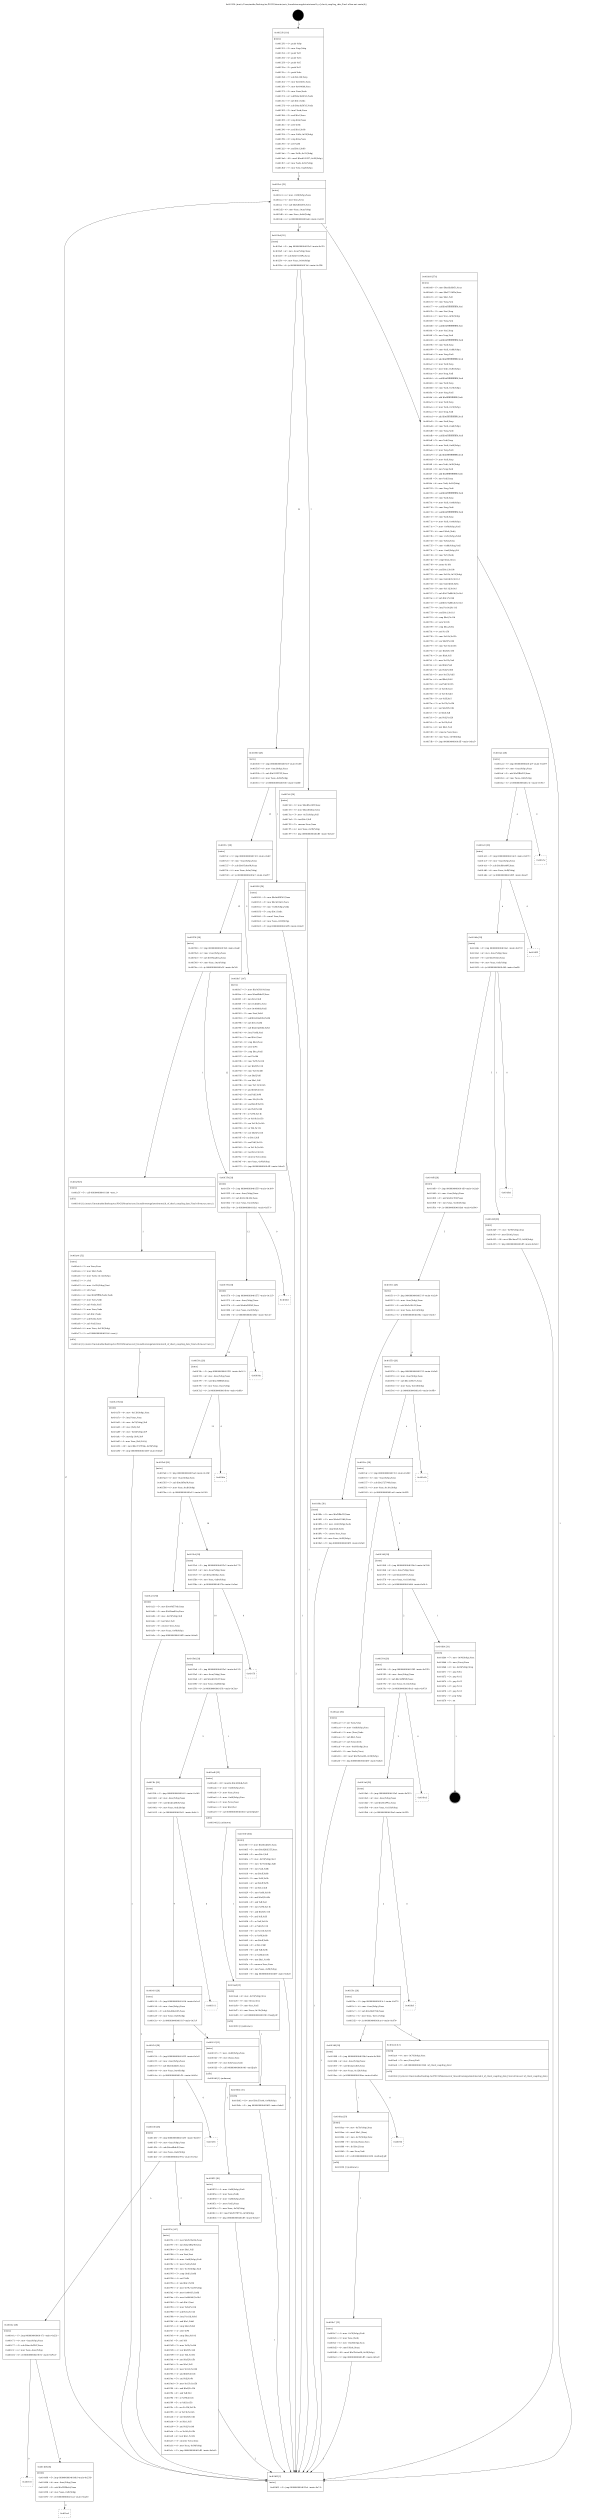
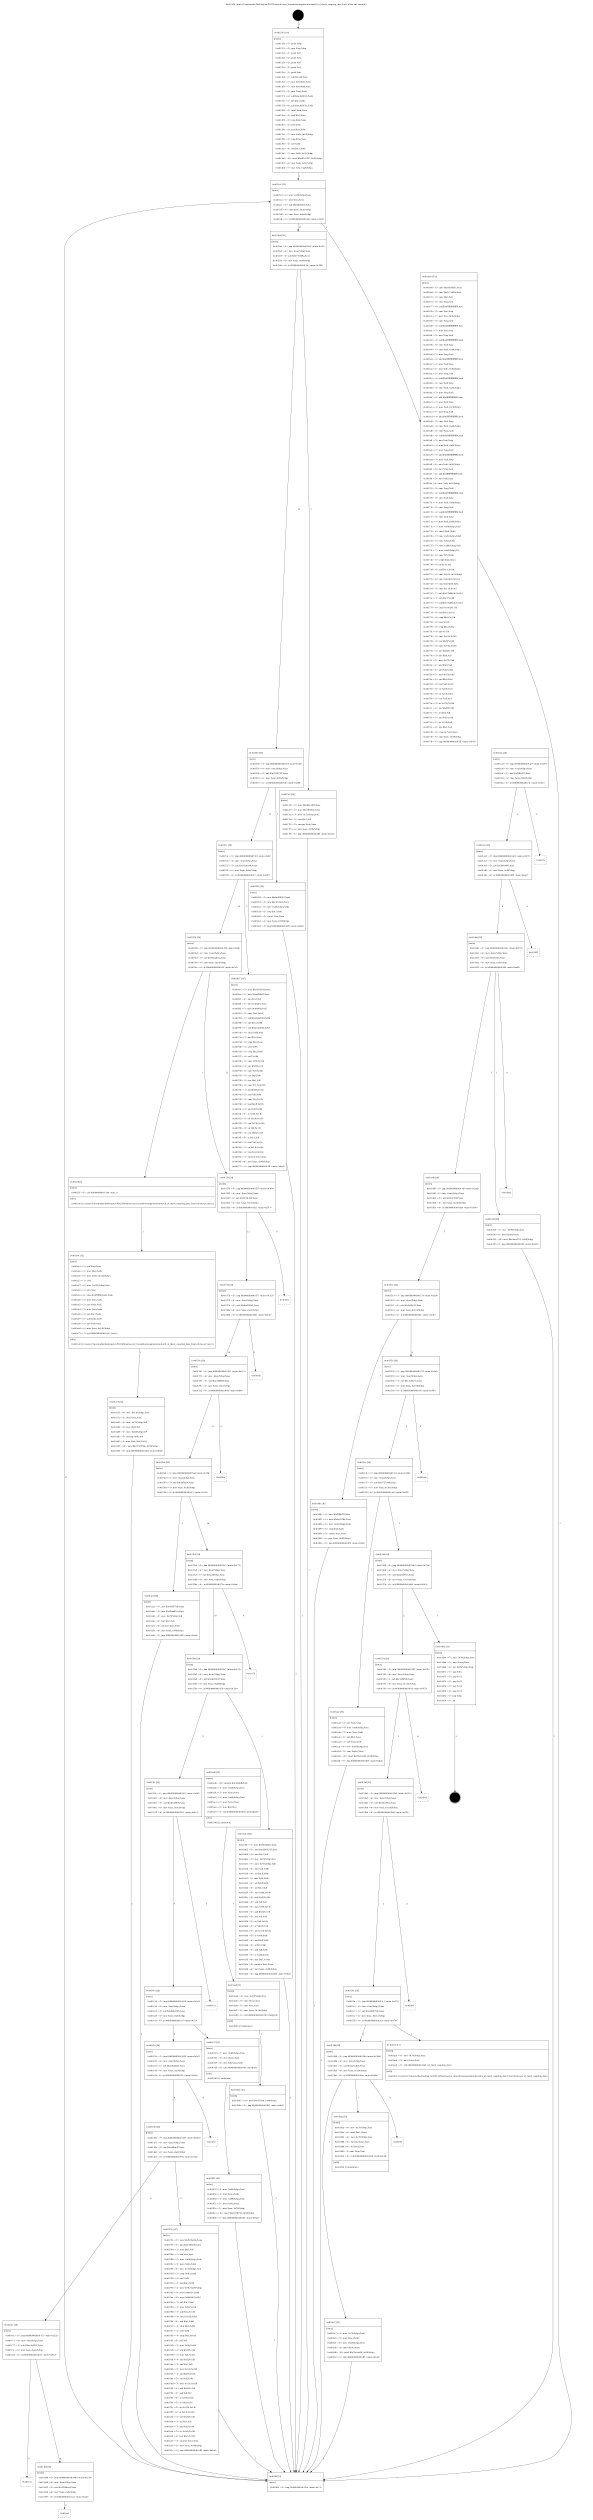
edge "0x4013e0 [28]" -> "0x401ad0 [29]": now "0x4013e0 [28]" -> "0x4015fe [106]"
edge "0x4018aa [29]" -> "0x4018c7 [32]": now "0x4015d8 [28]" -> "0x4018c7 [32]"
